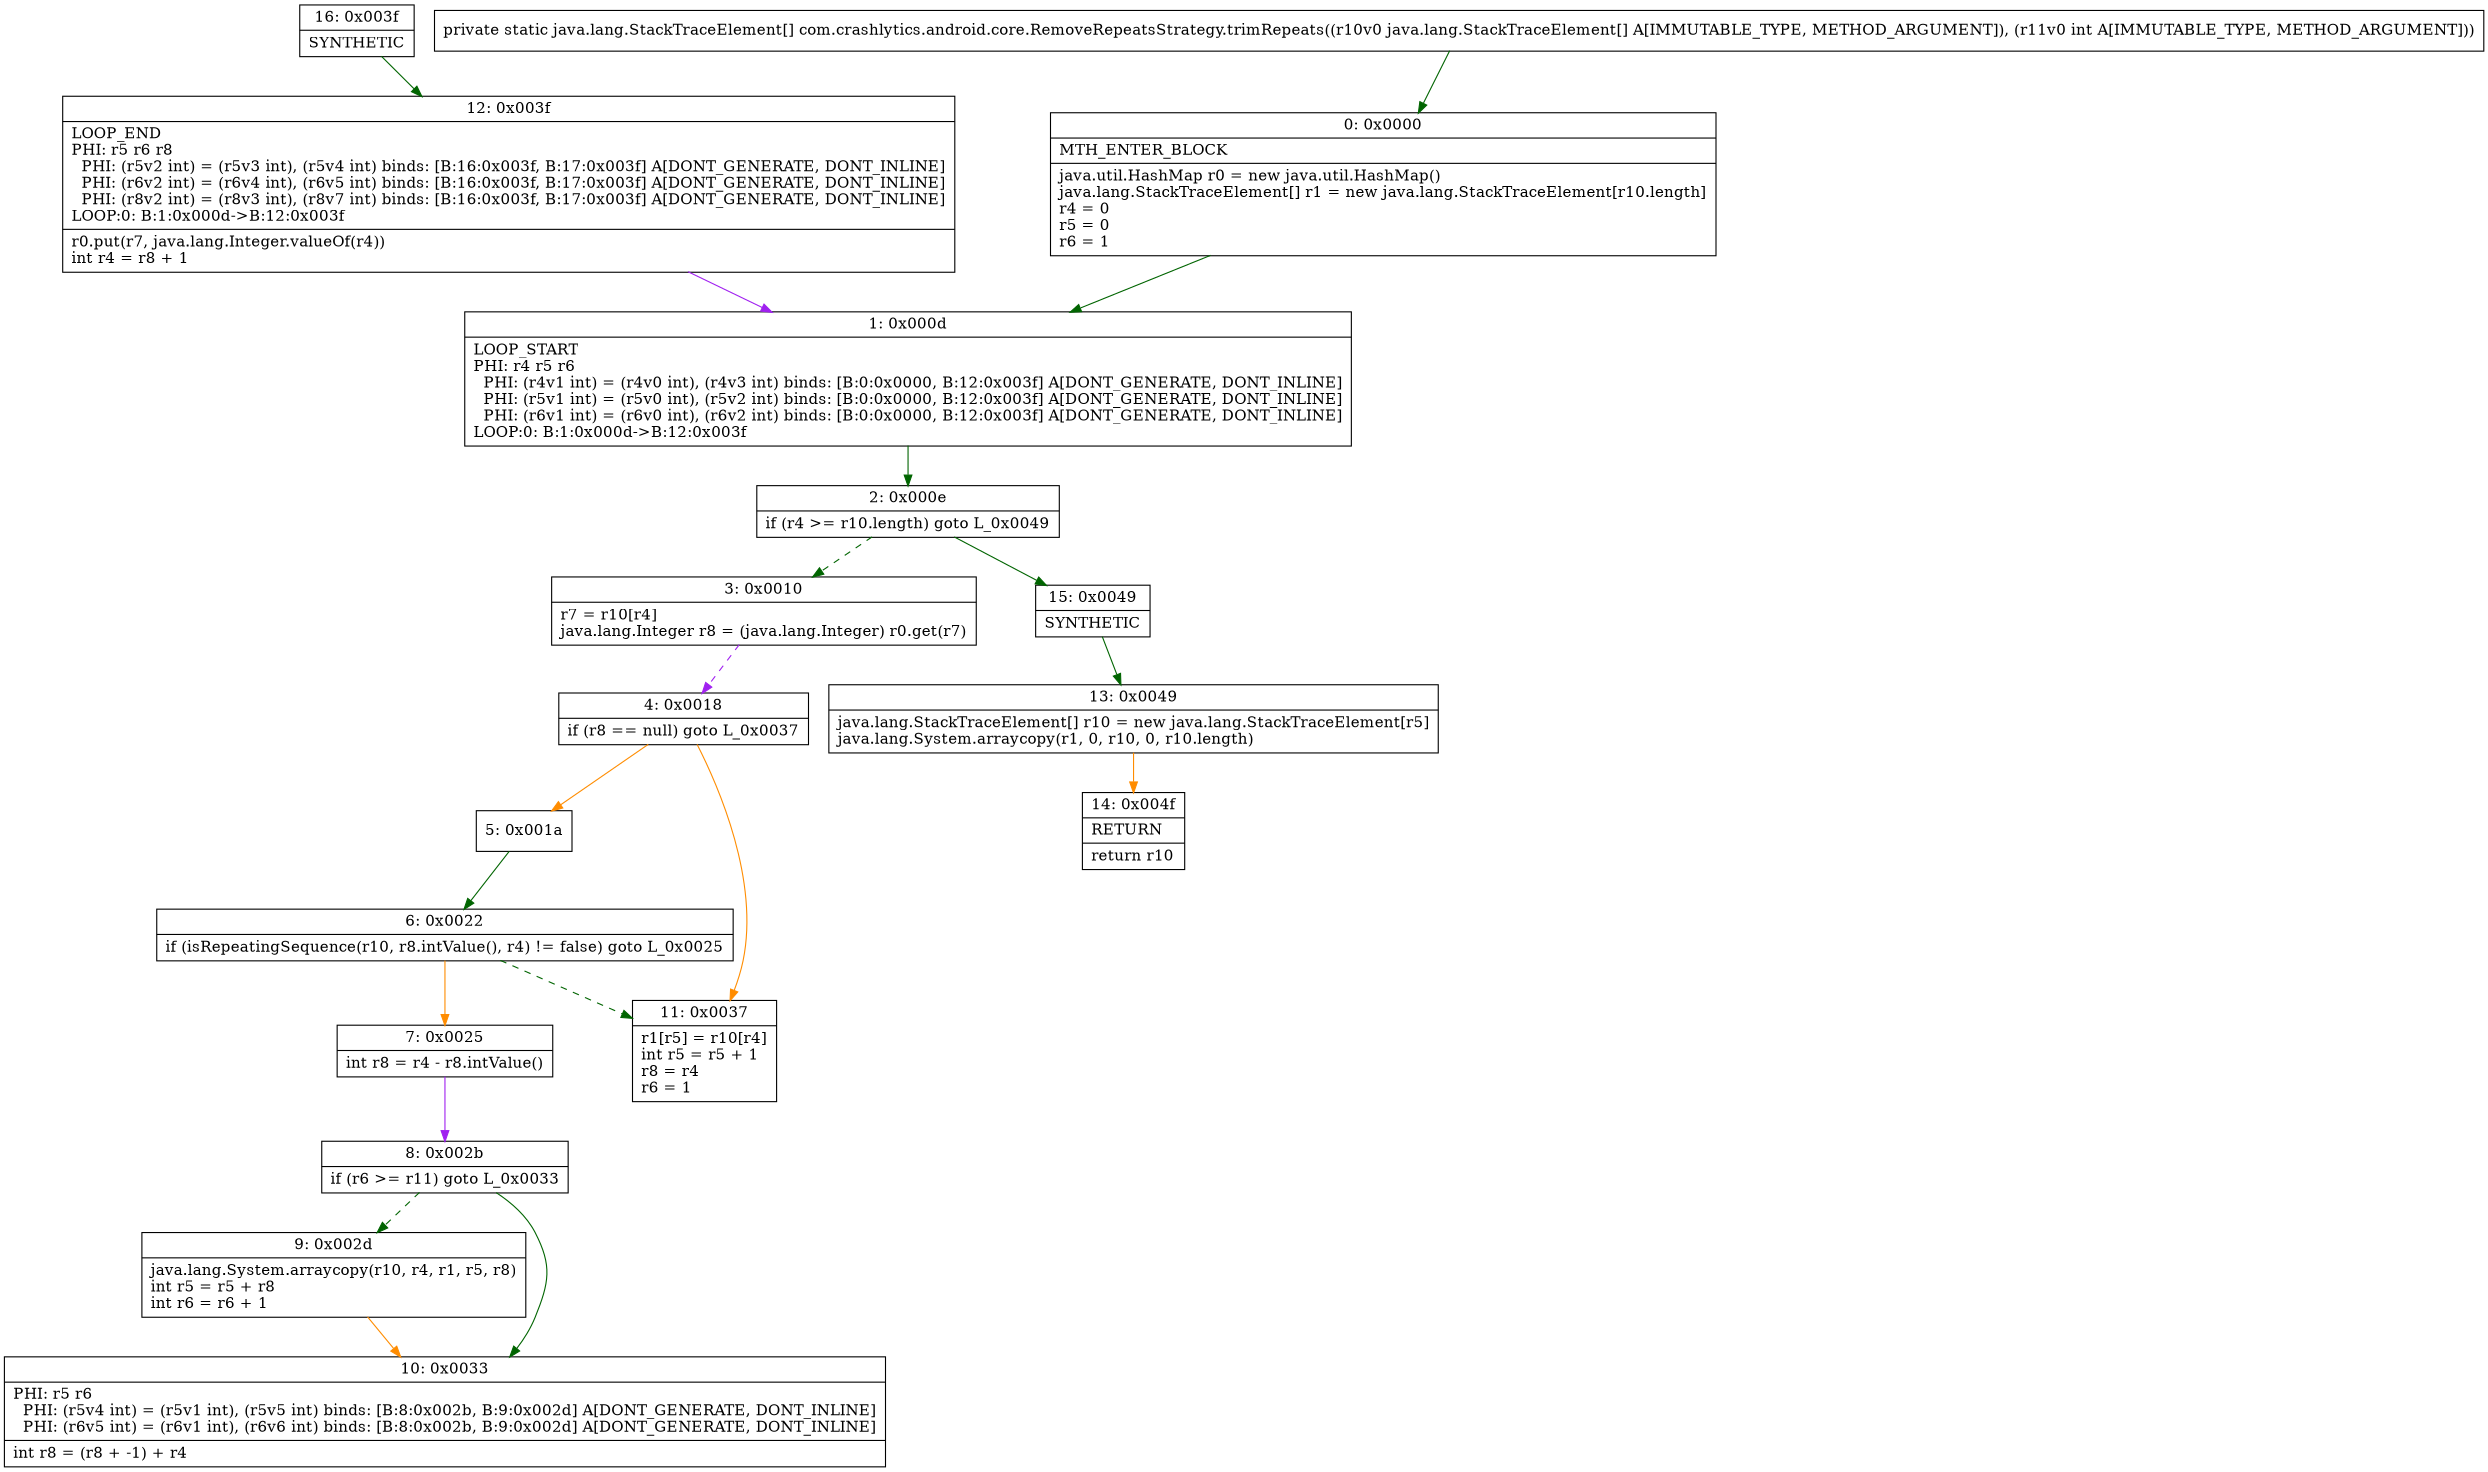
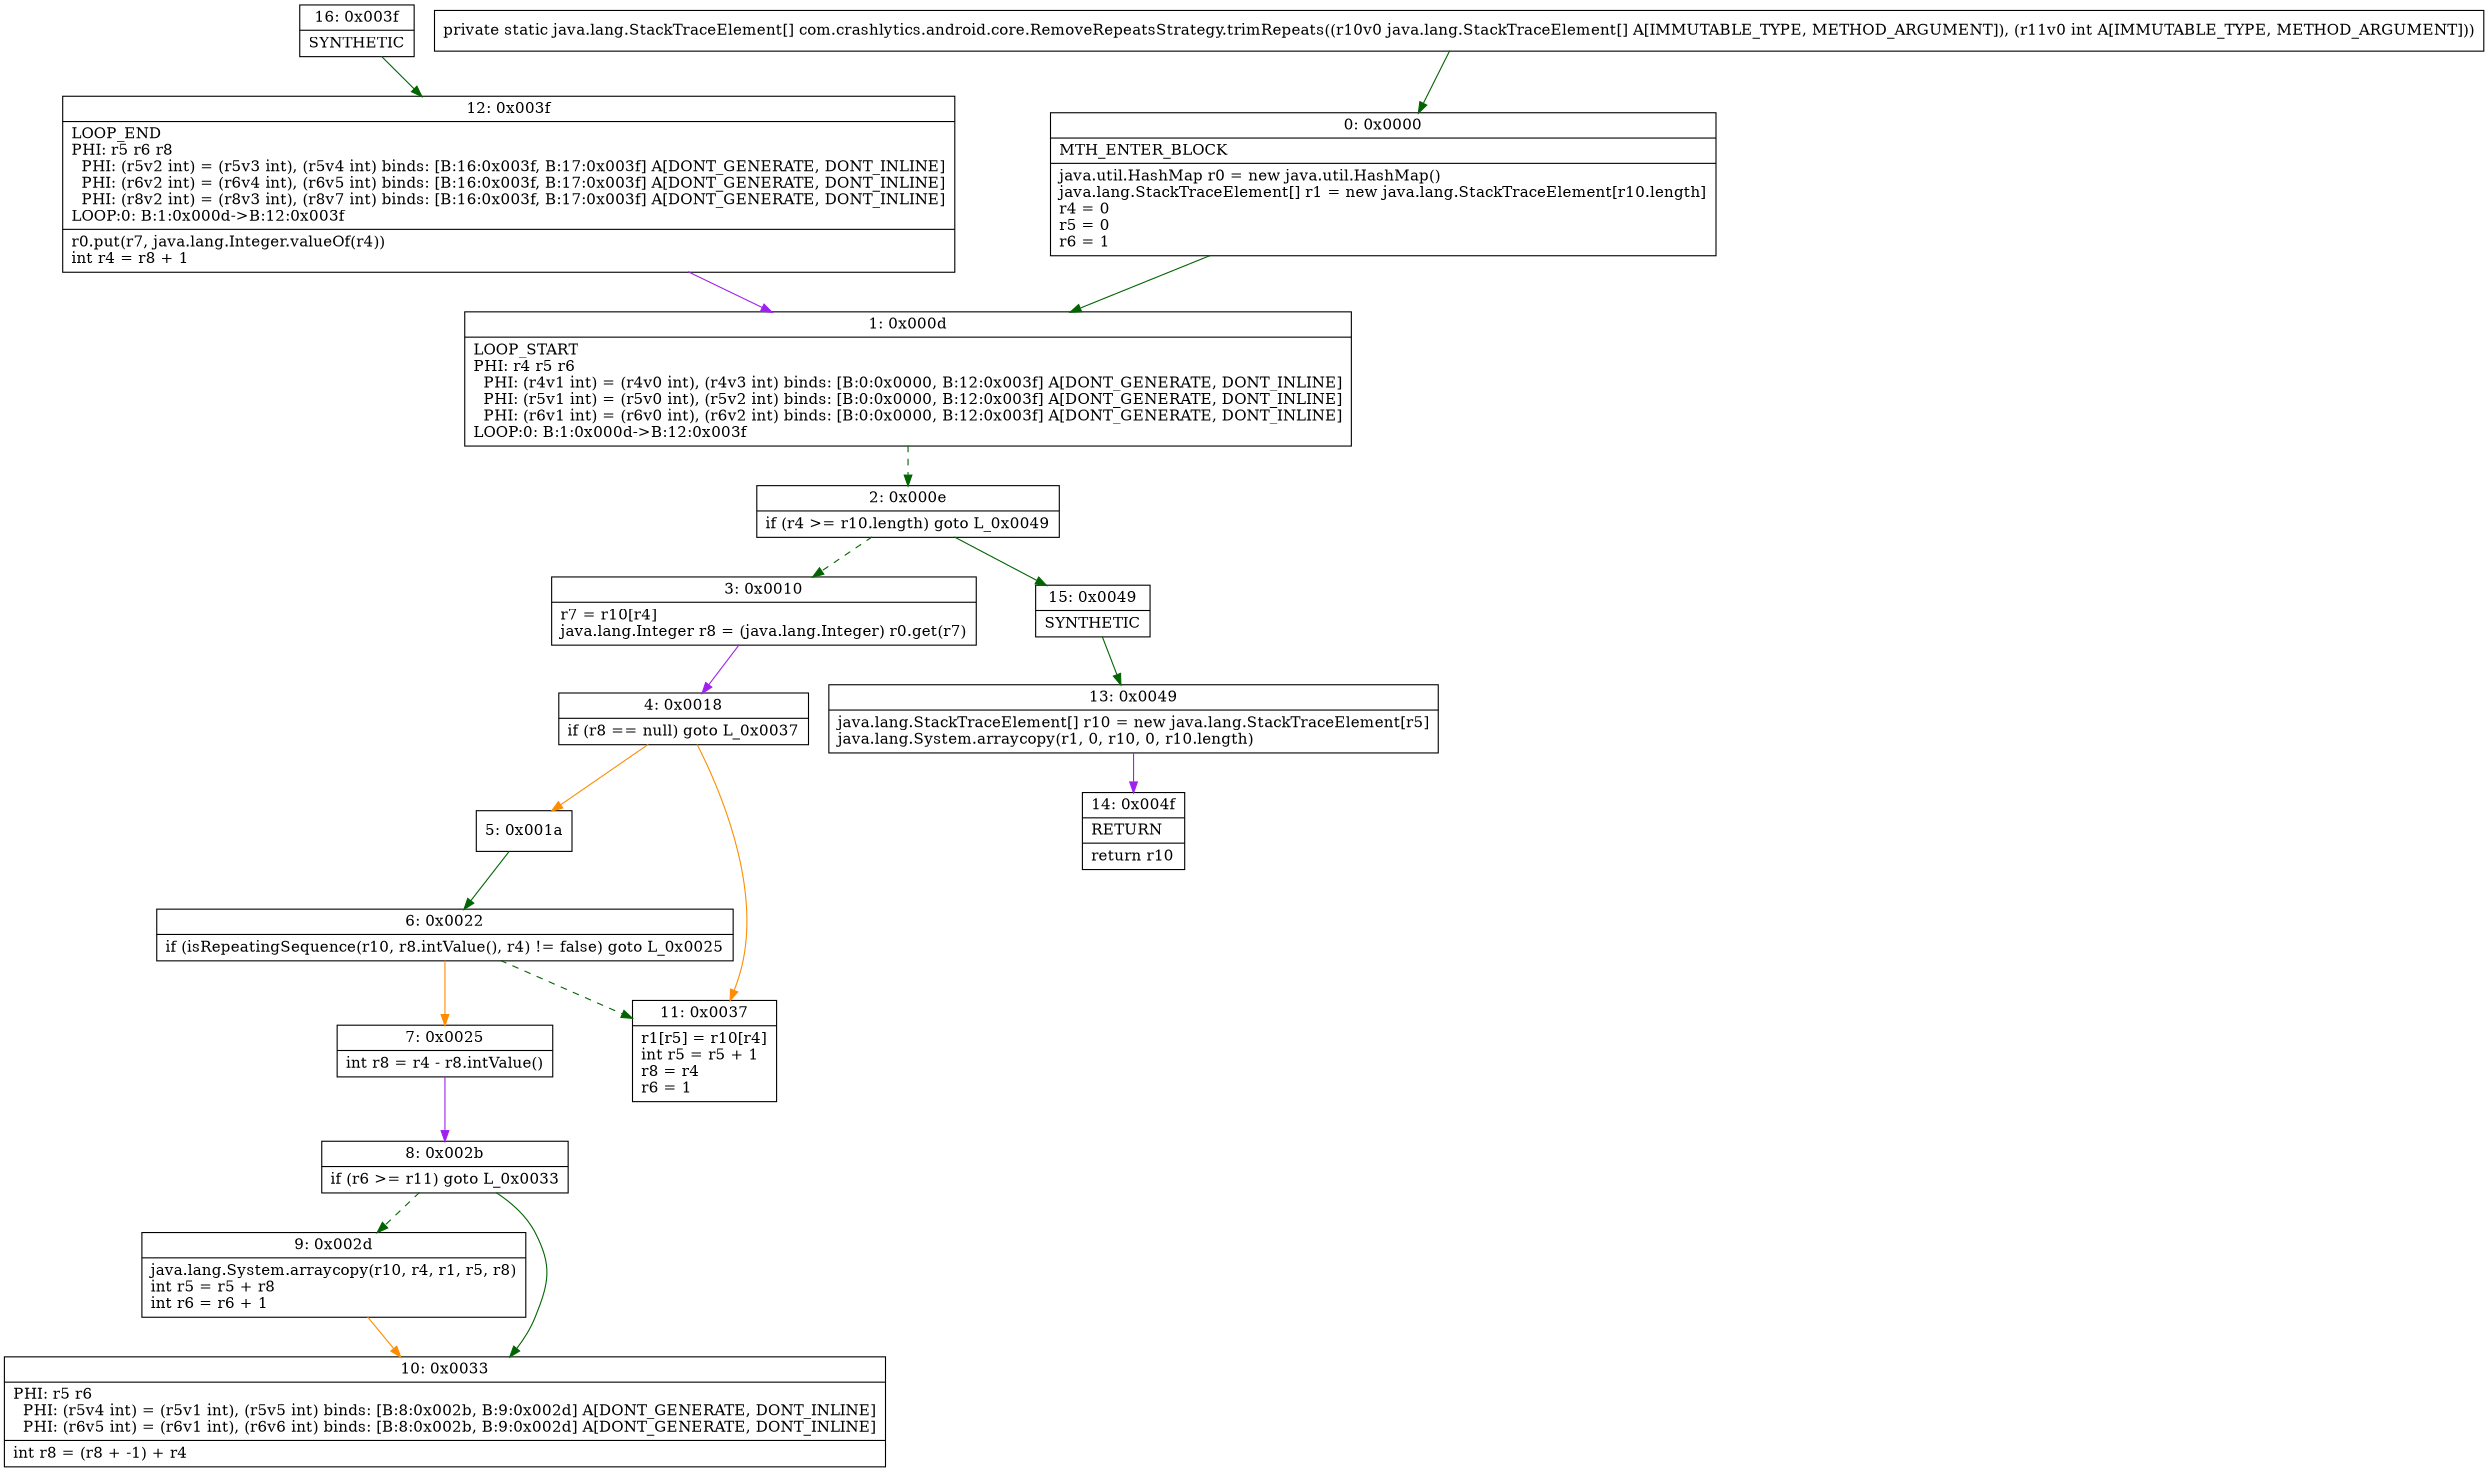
edge "1: 0x000d" -> "2: 0x000e": style solid -> dashed
edge "3: 0x0010" -> "4: 0x0018": style dashed -> solid
edge "13: 0x0049" -> "14: 0x004f": color darkorange -> purple
